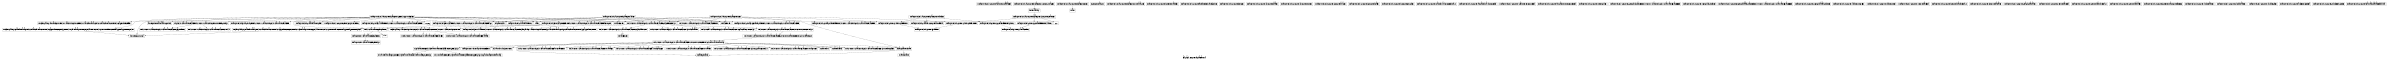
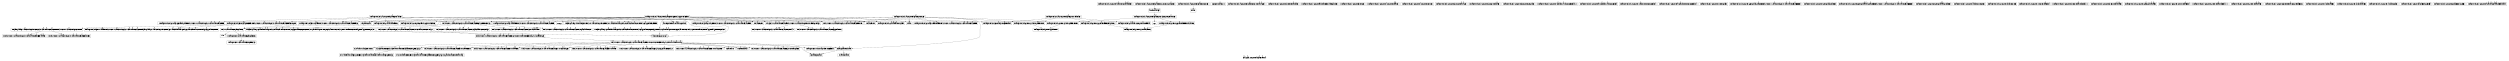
node "_ZN9LAMMPS_NS6Domain5unmapEPKdiPd": added
node "_ZNSaIcED2Ev": removed
